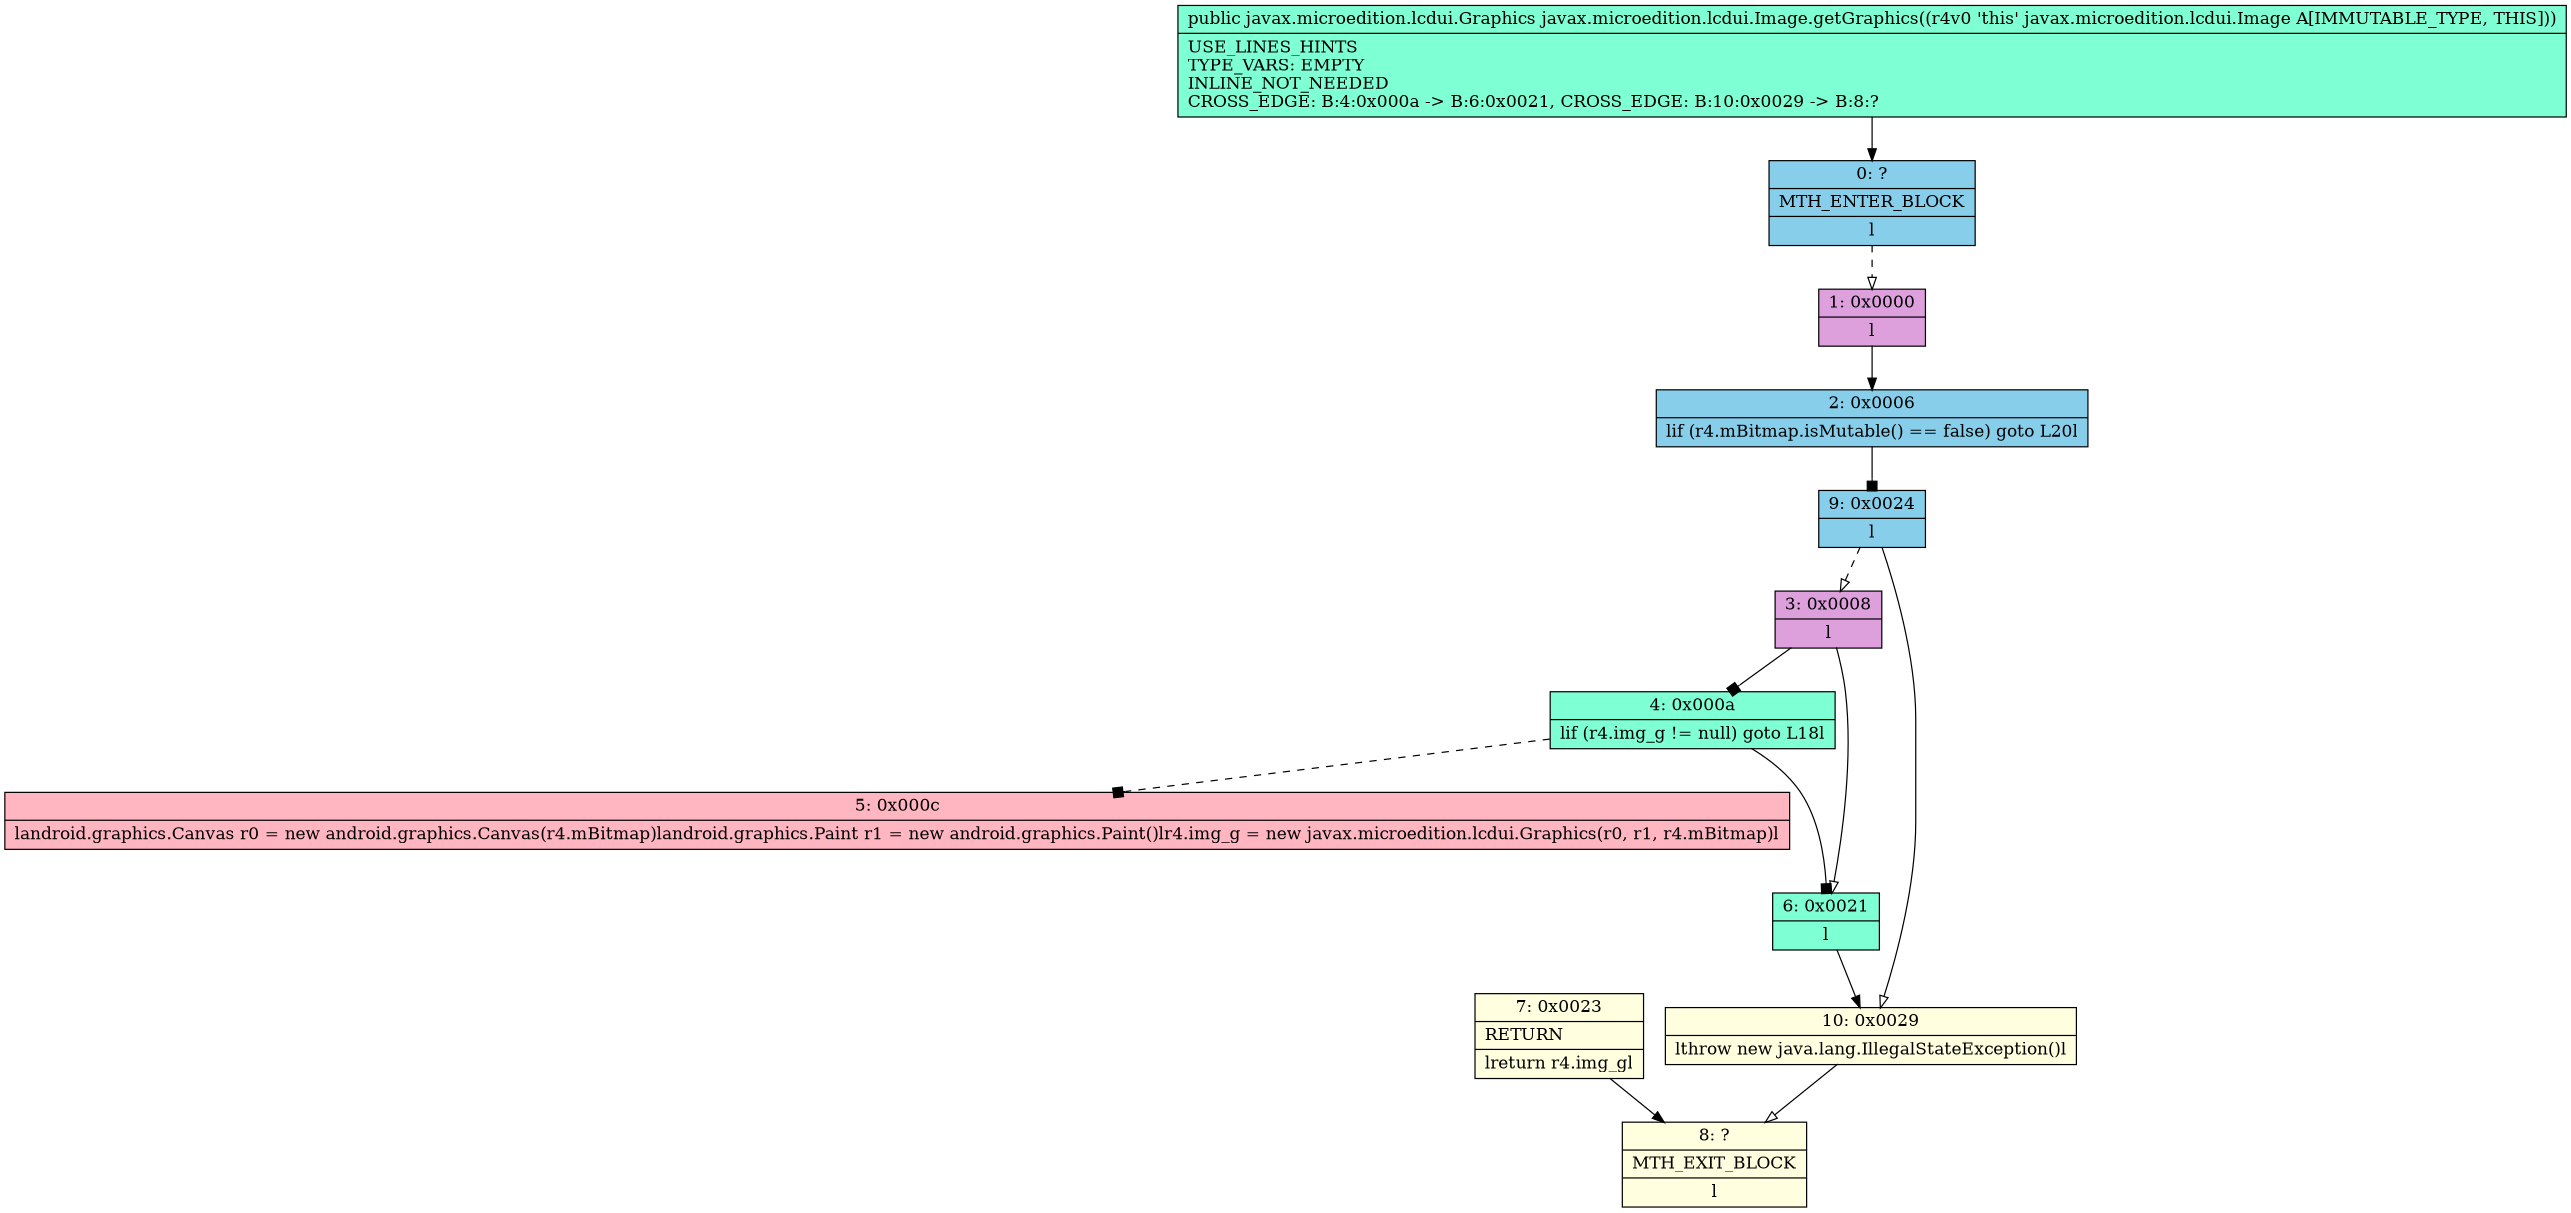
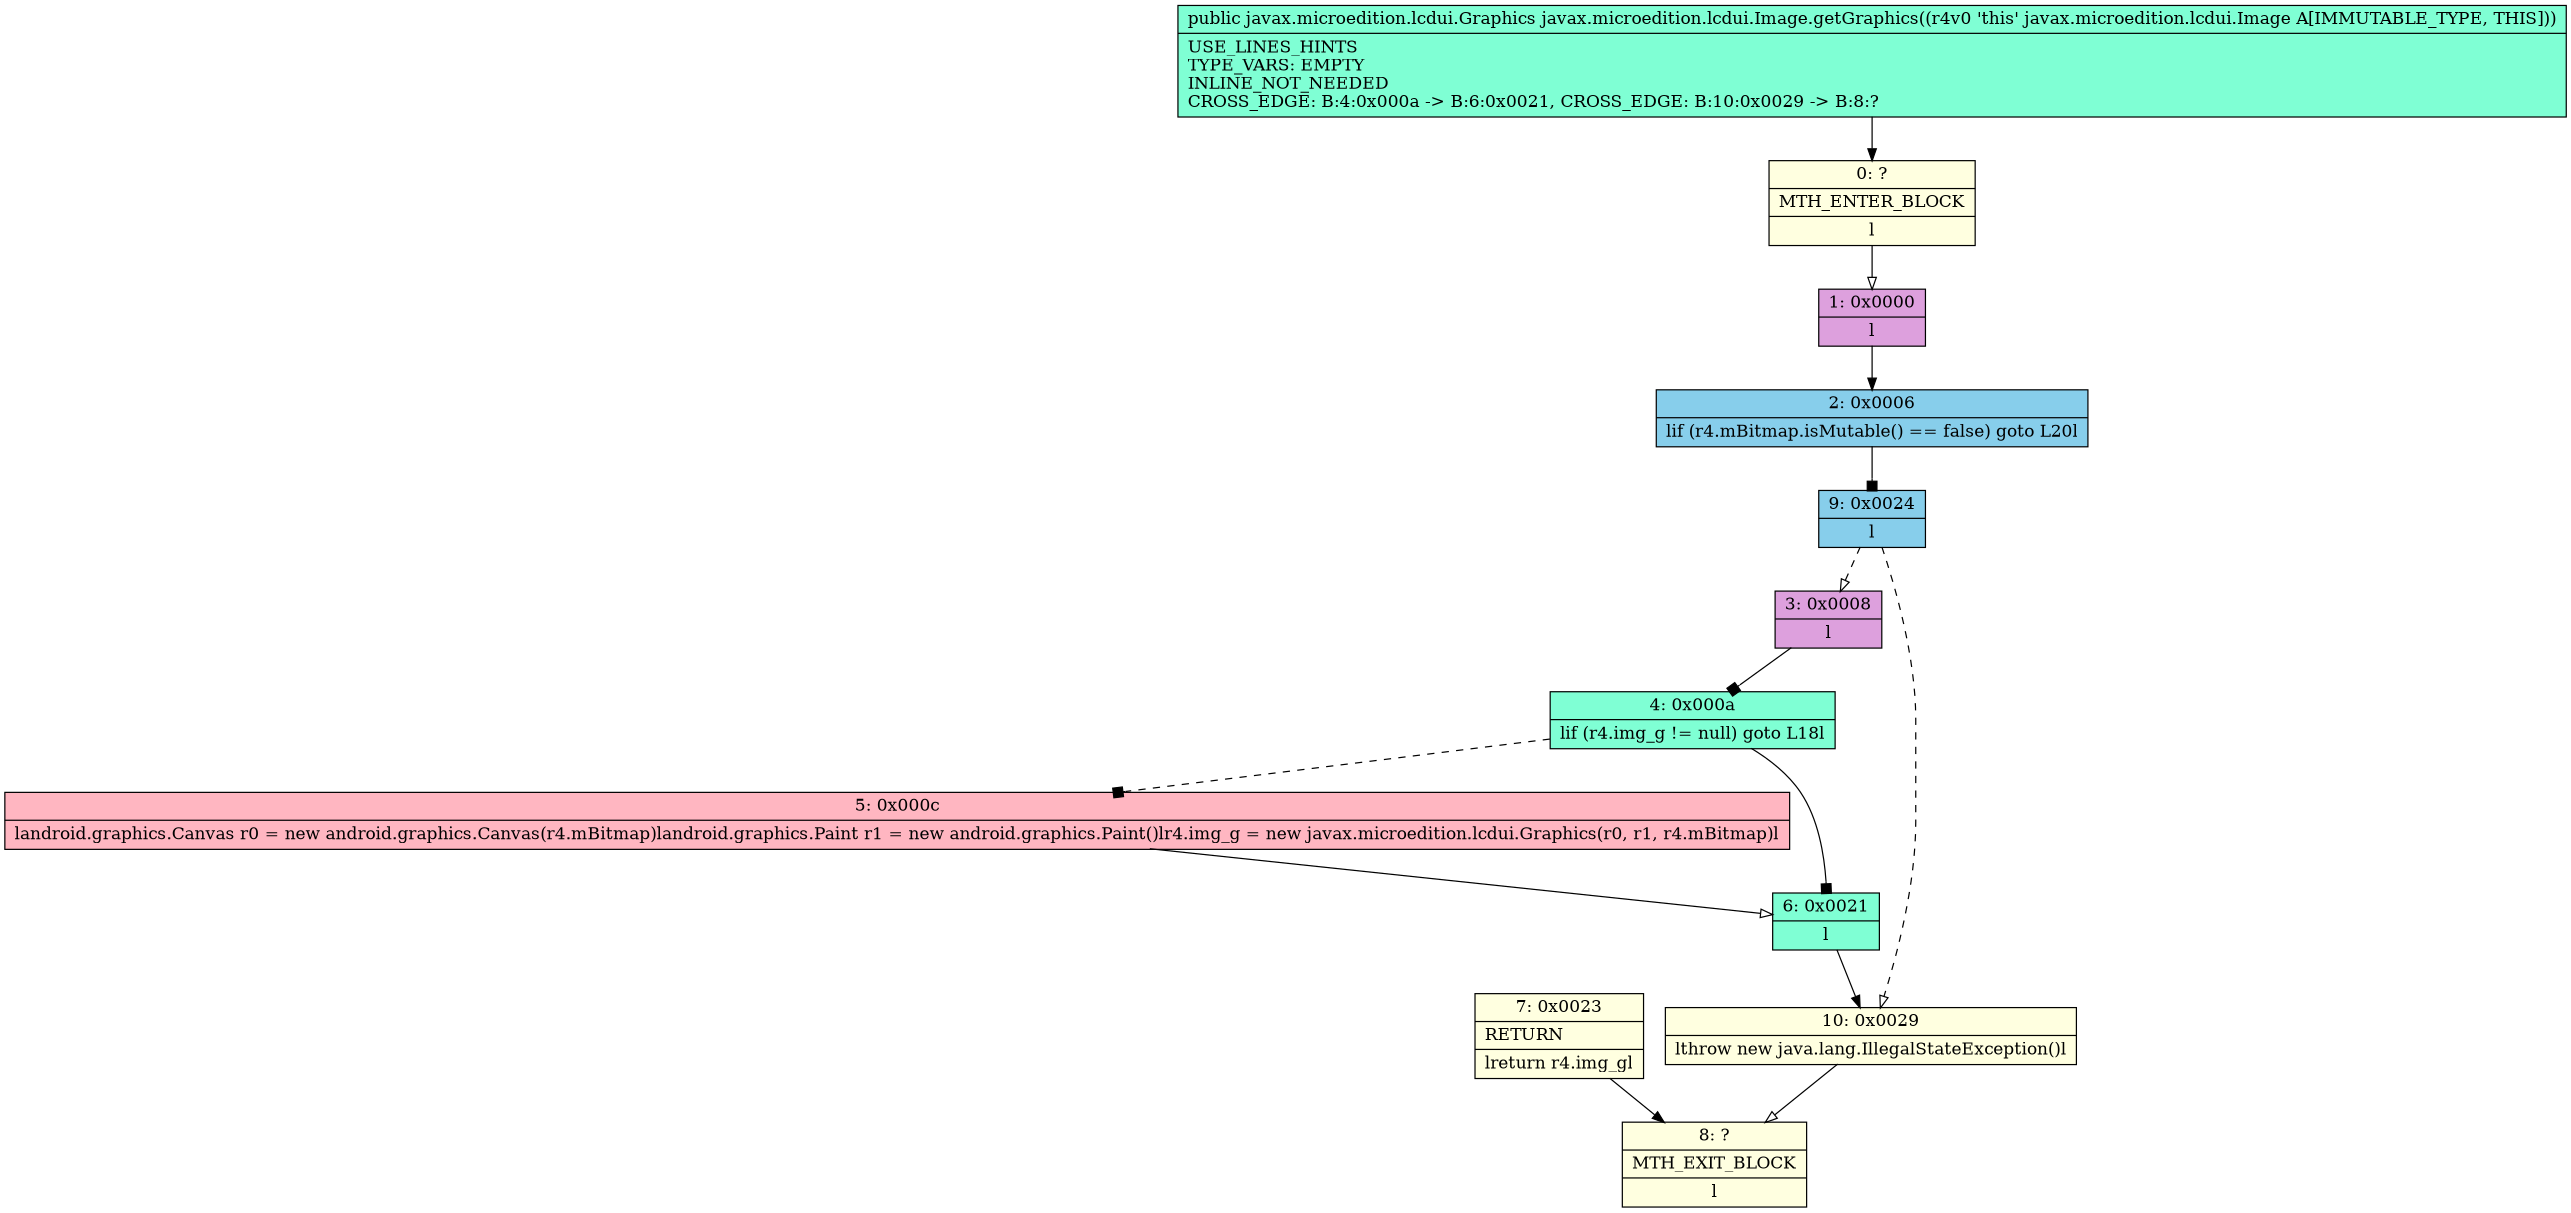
node "0: ?": fillcolor skyblue -> lightyellow
edge "0: ?" -> "1: 0x0000": style dashed -> solid
edge "3: 0x0008" -> "6: 0x0021": now "5: 0x000c" -> "6: 0x0021"
edge "9: 0x0024" -> "10: 0x0029": style solid -> dashed
